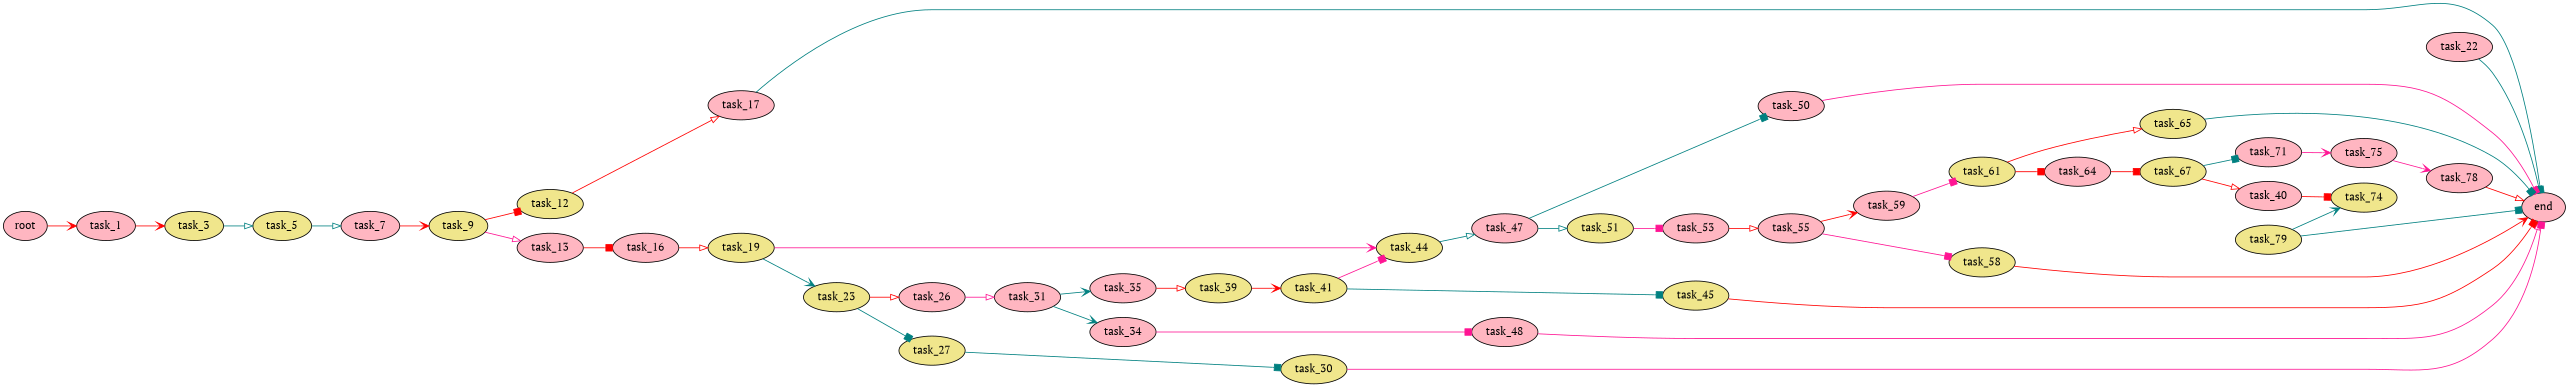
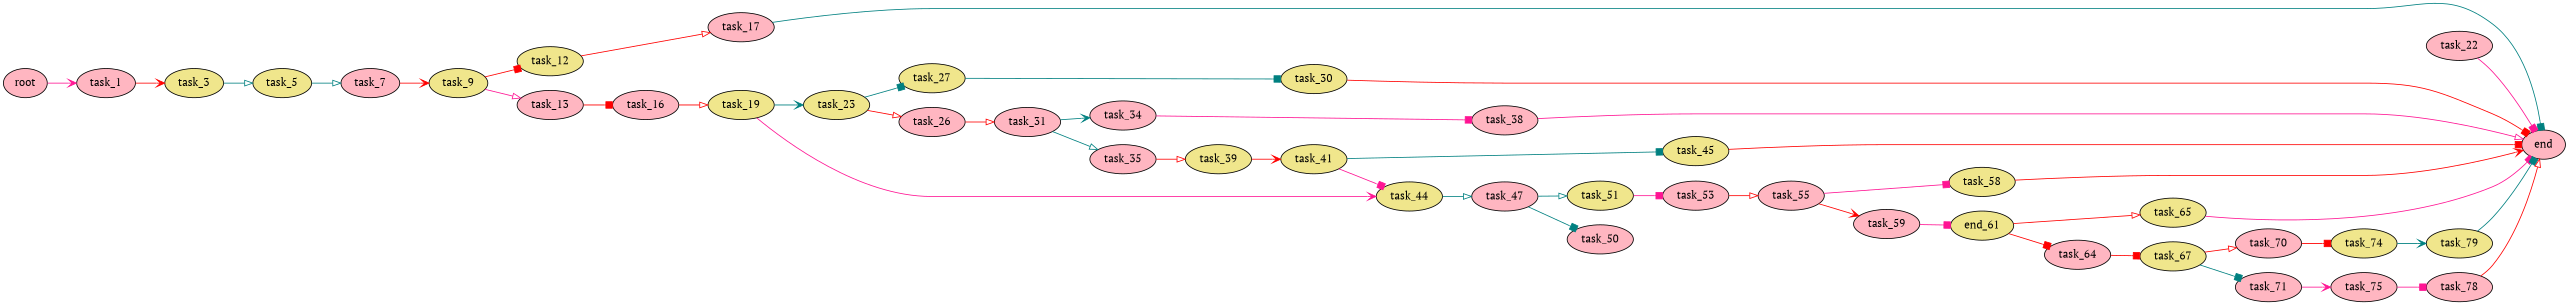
edge "task_50" -> "end": removed
edge "task_22" -> "end": color teal -> deeppink
edge "task_65" -> "end": color teal -> deeppink
edge "task_75" -> "task_78": arrowhead vee -> box
node "task_61": label "task_61" -> "end_61"
node "task_40": label "task_40" -> "task_70"
edge "task_79" -> "task_74": reversed
edge "root" -> "task_1": color red -> deeppink
edge "task_31" -> "task_35": arrowhead vee -> onormal
edge "task_26" -> "task_31": color deeppink -> red
node "task_48": label "task_48" -> "task_38"
edge "task_30" -> "end": color deeppink -> red
